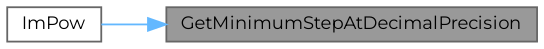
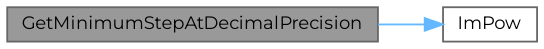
edge "ImPow" -> "GetMinimumStepAtDecimalPrecision": reversed
